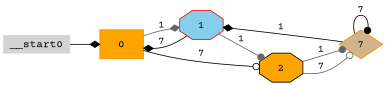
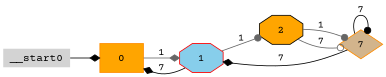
edge "7" -> "1": label "1" -> "7"
edge "0" -> "2": removed, label "7"
